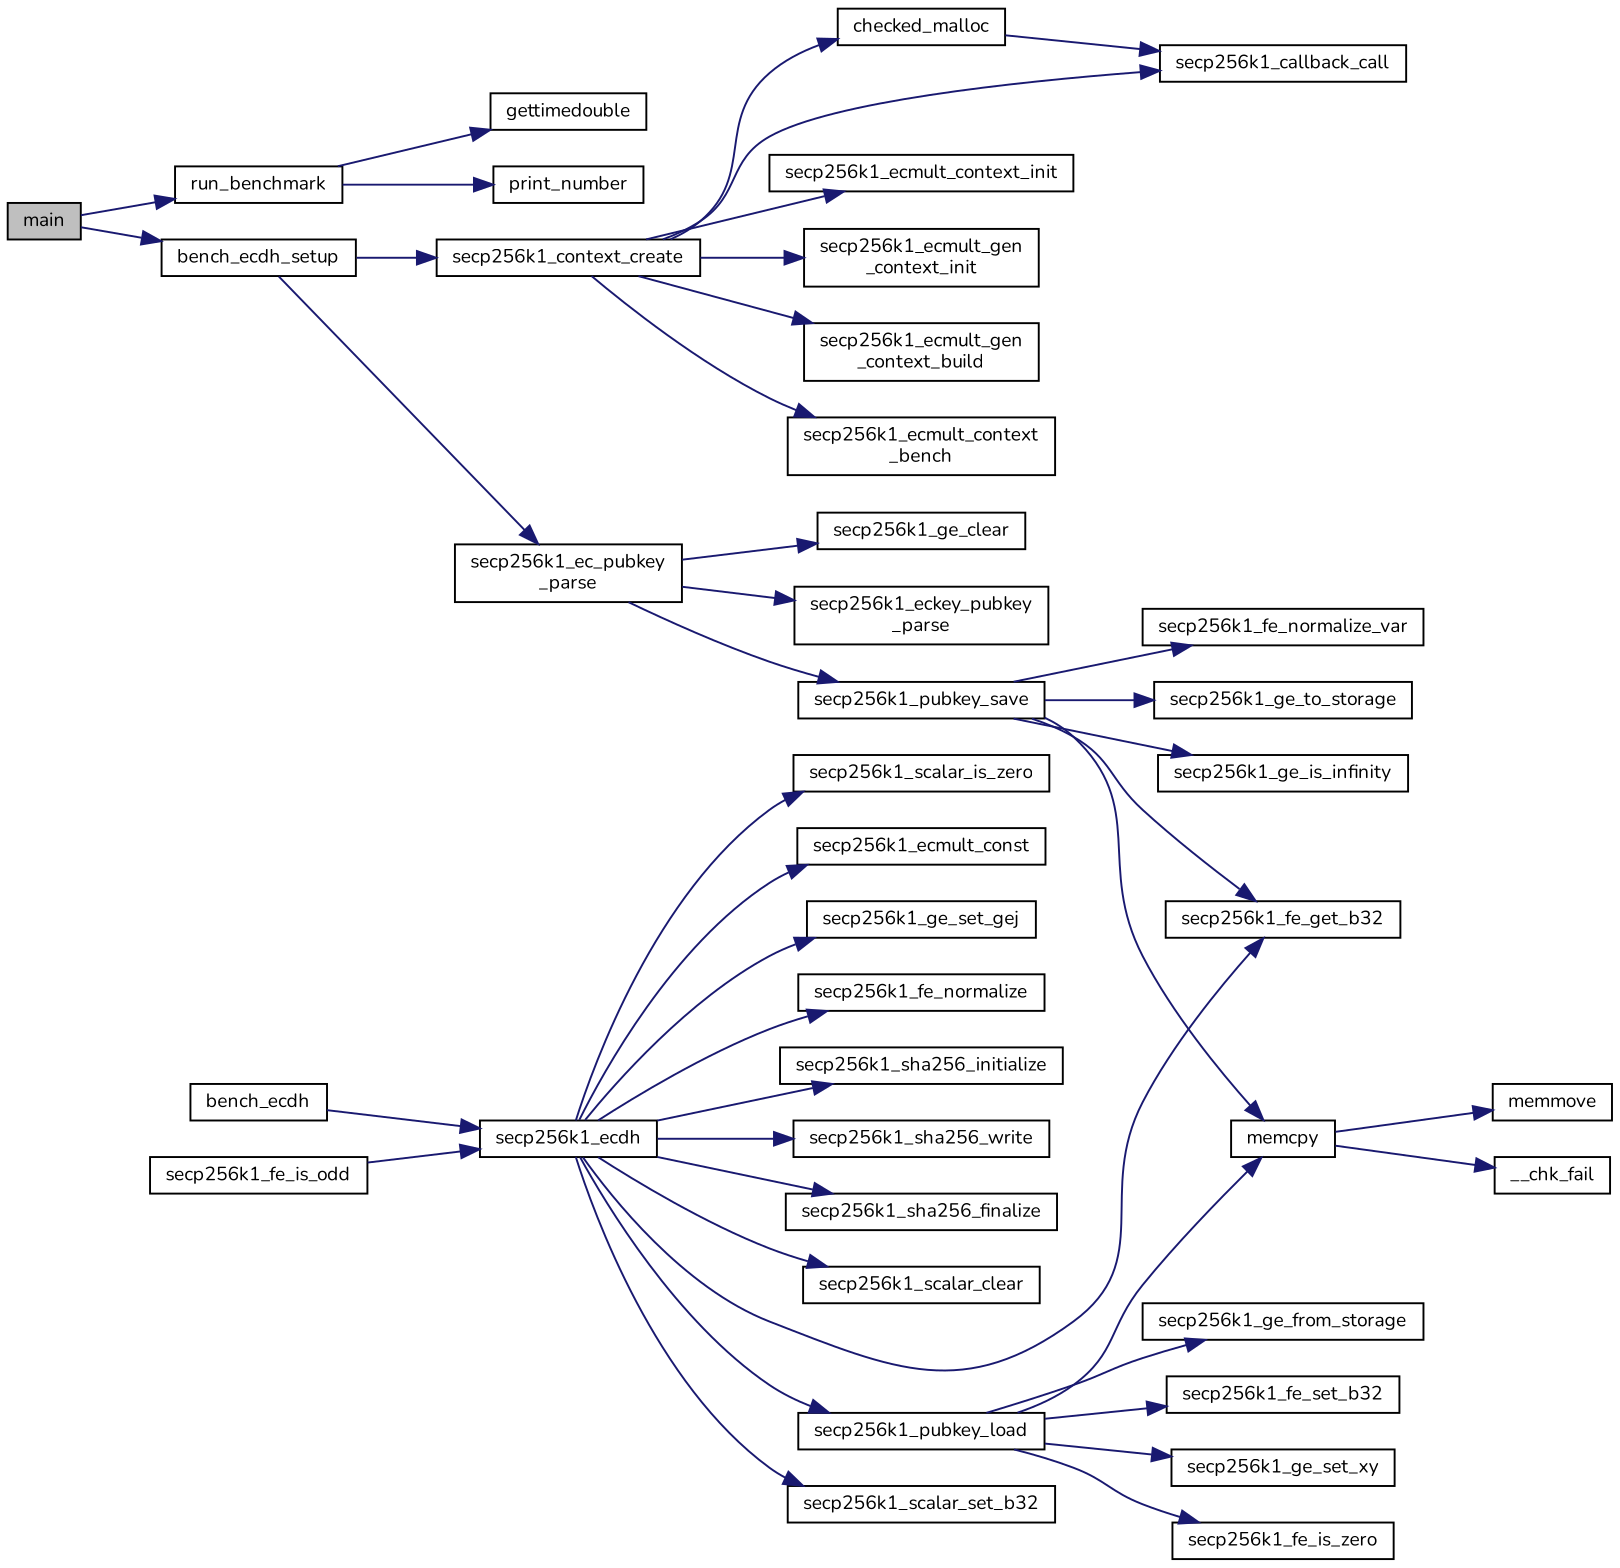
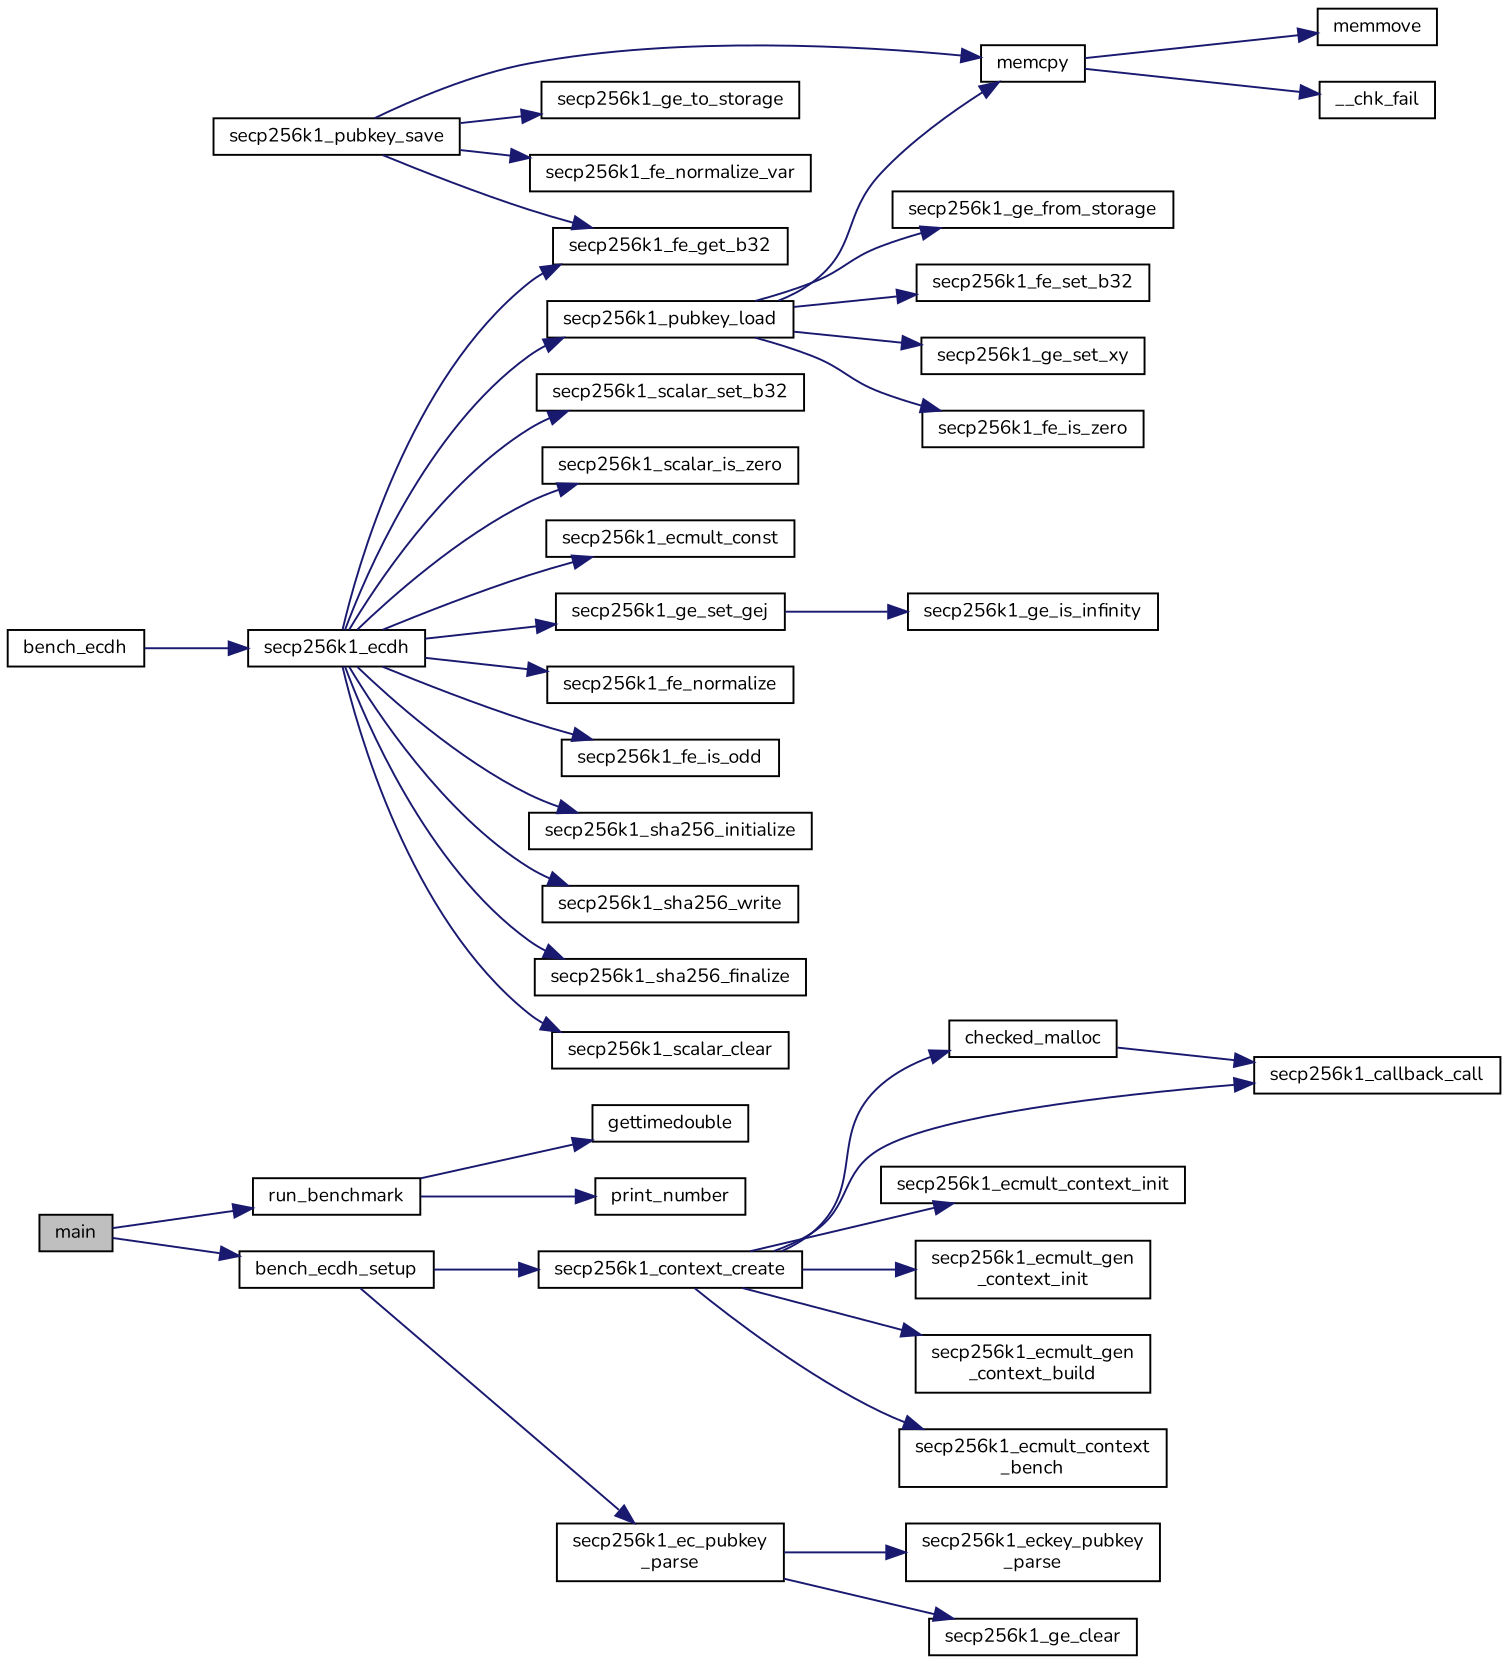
edge "secp256k1_ec_pubkey _parse" -> "secp256k1_pubkey_save": removed
edge "secp256k1_pubkey_save" -> "secp256k1_ge_is_infinity": now "secp256k1_ge_set_gej" -> "secp256k1_ge_is_infinity"
edge "secp256k1_fe_is_odd" -> "secp256k1_ecdh": reversed
